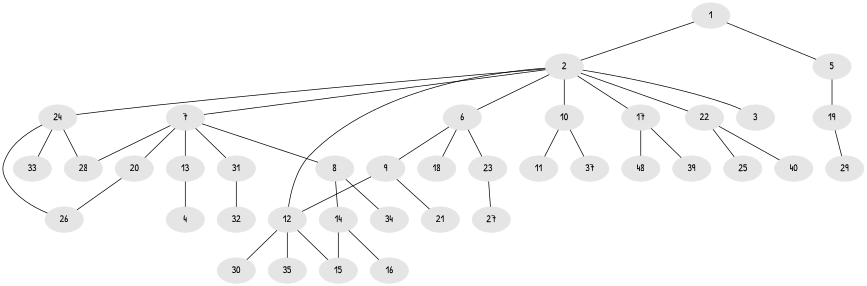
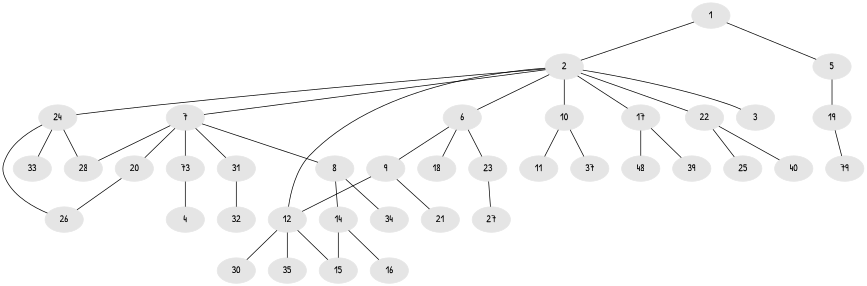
node "13": label "13" -> "73"
node "29": label "29" -> "79"
